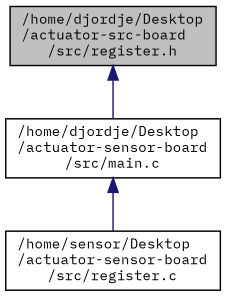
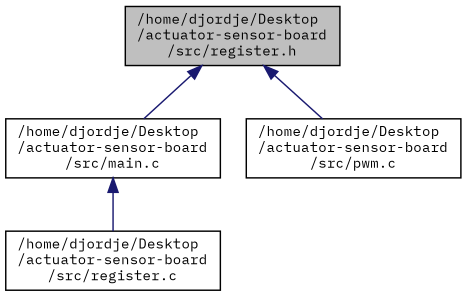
node "/home/djordje/Desktop /actuator-src-board /src/register.h": label "/home/djordje/Desktop /actuator-src-board /src/register.h" -> "/home/djordje/Desktop /actuator-sensor-board /src/register.h"
node "/home/djordje/Desktop /actuator-sensor-board /src/pwm.c": added
node "/home/sensor/Desktop /actuator-sensor-board /src/register.c": label "/home/sensor/Desktop /actuator-sensor-board /src/register.c" -> "/home/djordje/Desktop /actuator-sensor-board /src/register.c"
